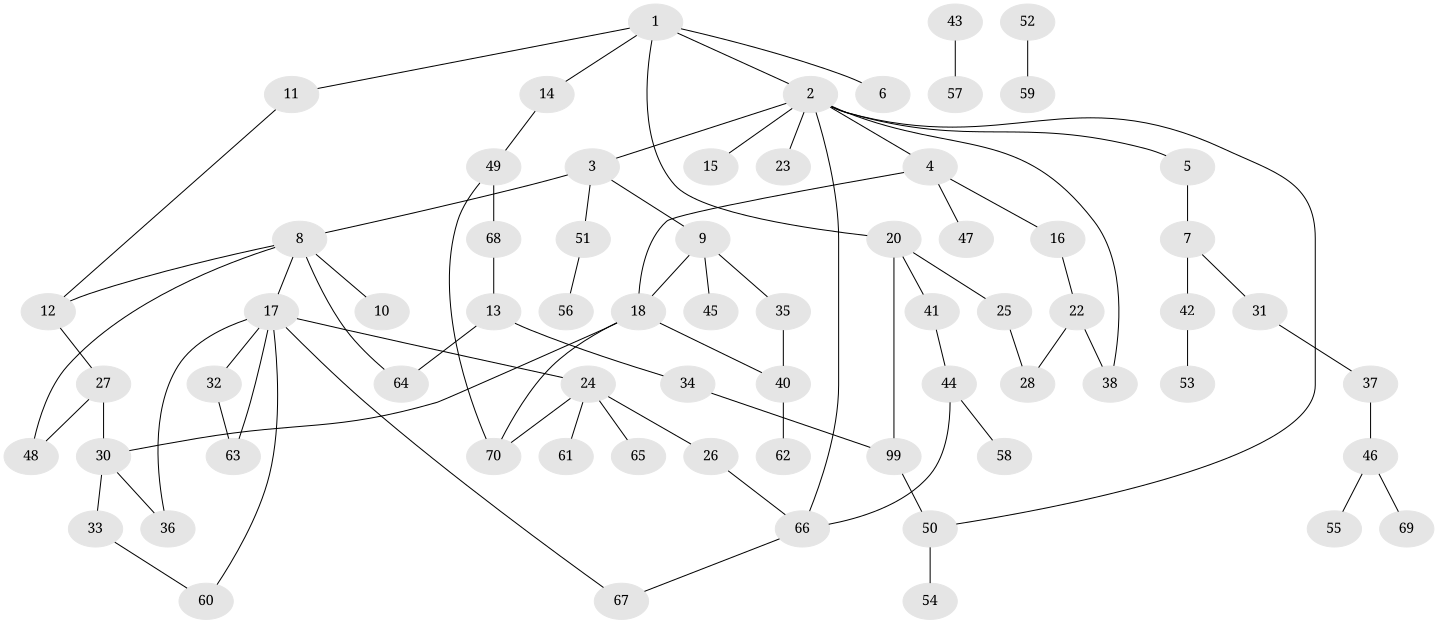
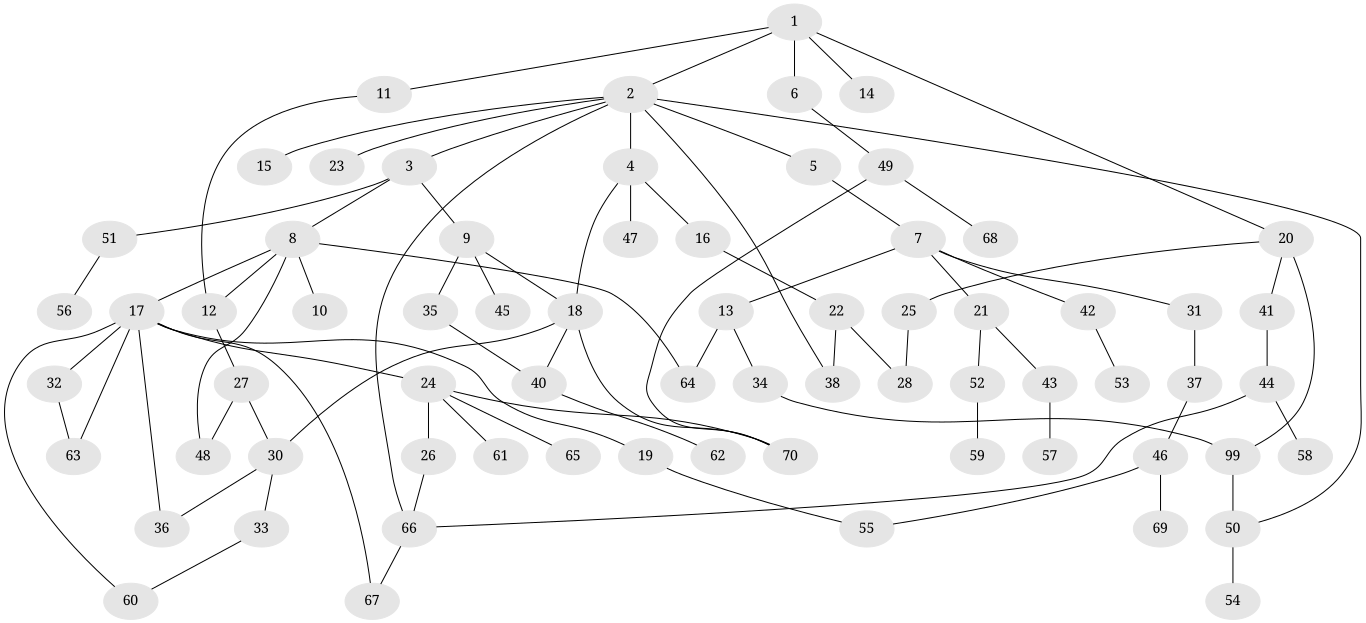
edge "14" -- "49": now "6" -- "49"
edge "68" -- "13": now "7" -- "13"
node "21": added
node "19": added
